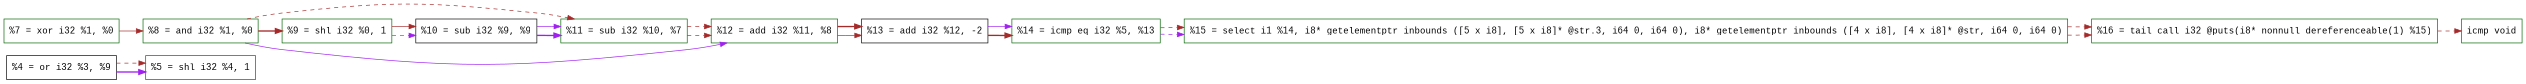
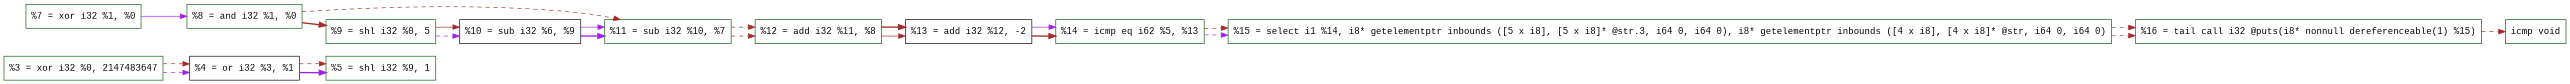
edge "%7 = xor i32 %1, %0" -> "%8 = and i32 %1, %0": color brown -> purple
node "%9 = shl i32 %0, 1": label "%9 = shl i32 %0, 1" -> "%9 = shl i32 %0, 5"
node "%10 = sub i32 %9, %9": label "%10 = sub i32 %9, %9" -> "%10 = sub i32 %6, %9"
node "%14 = icmp eq i32 %5, %13": label "%14 = icmp eq i32 %5, %13" -> "%14 = icmp eq i62 %5, %13"
edge "%8 = and i32 %1, %0" -> "%12 = add i32 %11, %8": removed
node "%4 = or i32 %3, %9": label "%4 = or i32 %3, %9" -> "%4 = or i32 %3, %1"
node "%3 = xor i32 %0, 2147483647": added
node "%5 = shl i32 %4, 1": label "%5 = shl i32 %4, 1" -> "%5 = shl i32 %9, 1"
